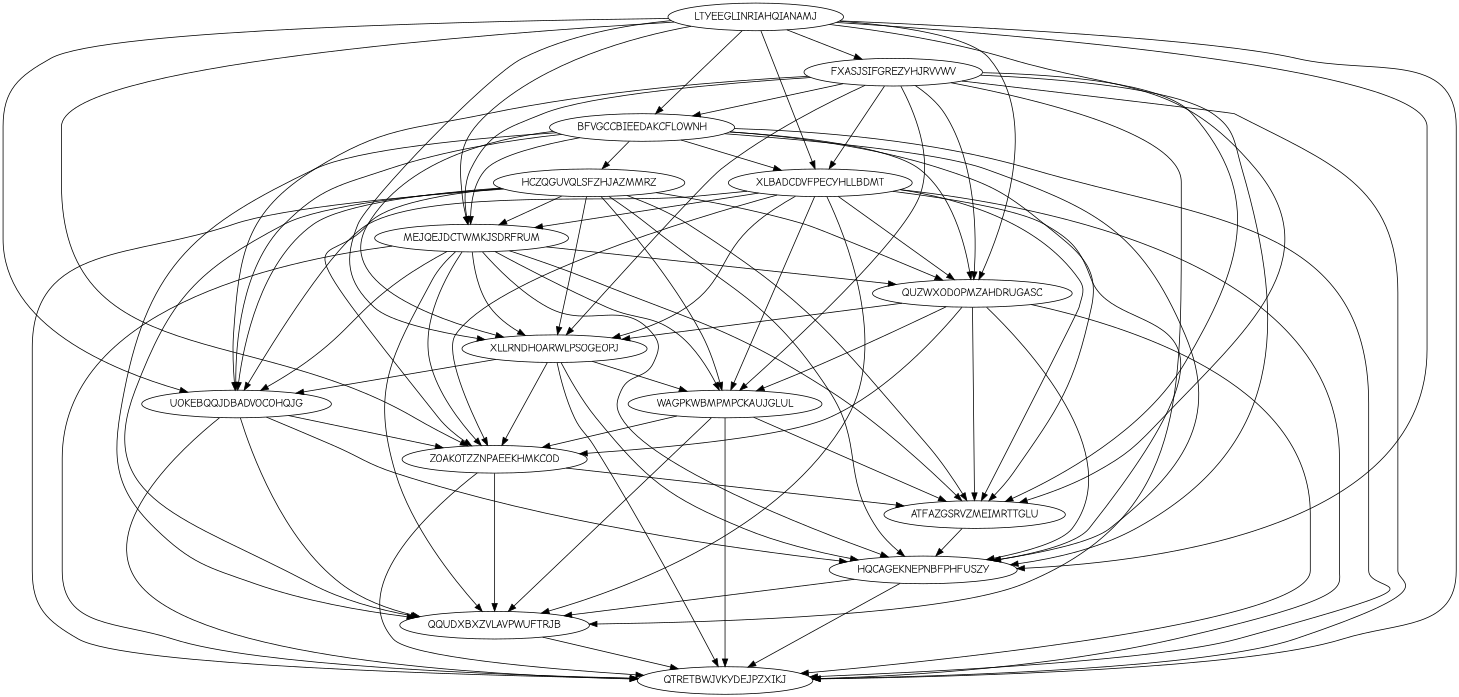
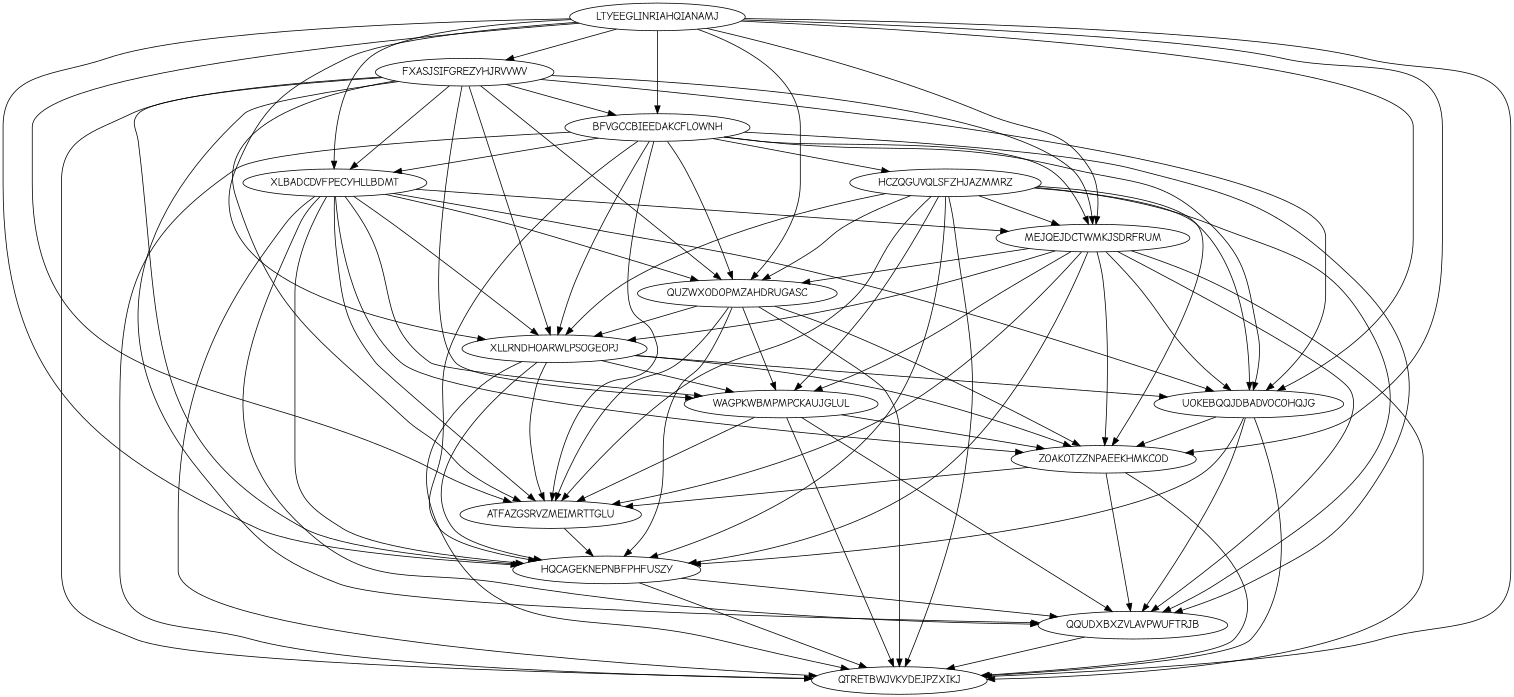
edge "XLLRNDHOARWLPSOGEOPJ" -> "ATFAZGSRVZMEIMRTTGLU": added
